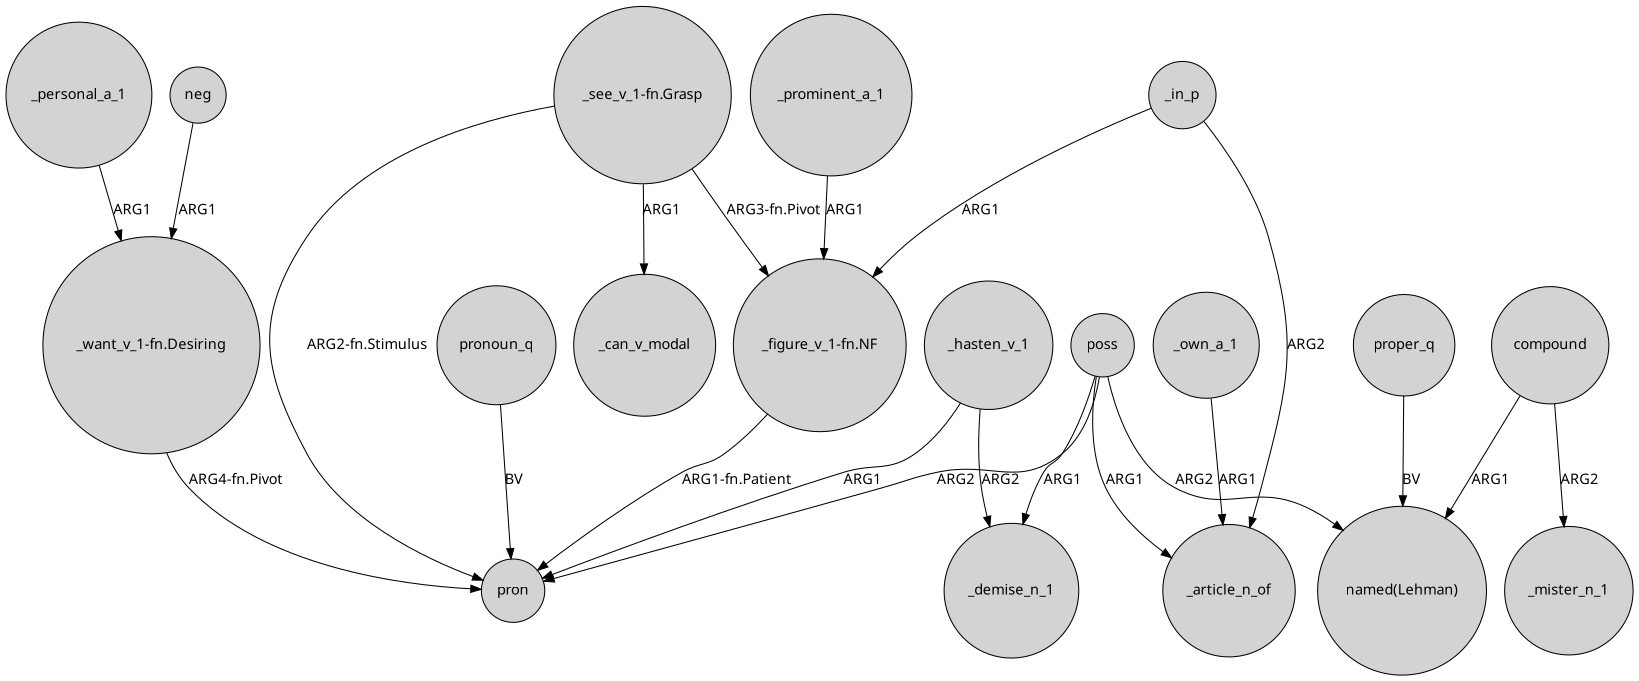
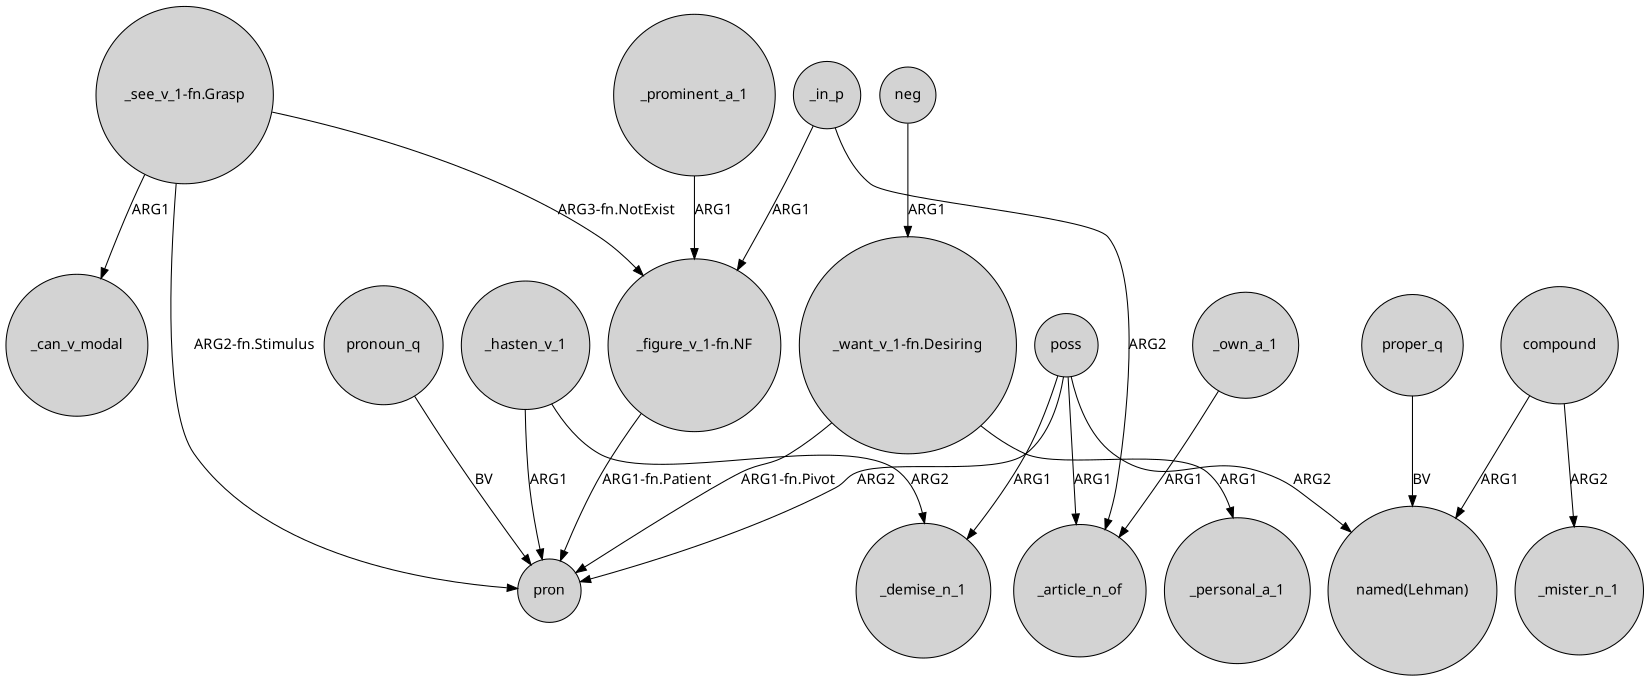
edge "_personal_a_1" -> "_want_v_1-fn.Desiring": reversed
edge "_see_v_1-fn.Grasp" -> "_figure_v_1-fn.NF": label "ARG3-fn.Pivot" -> "ARG3-fn.NotExist"
edge "_want_v_1-fn.Desiring" -> "pron": label "ARG4-fn.Pivot" -> "ARG1-fn.Pivot"
